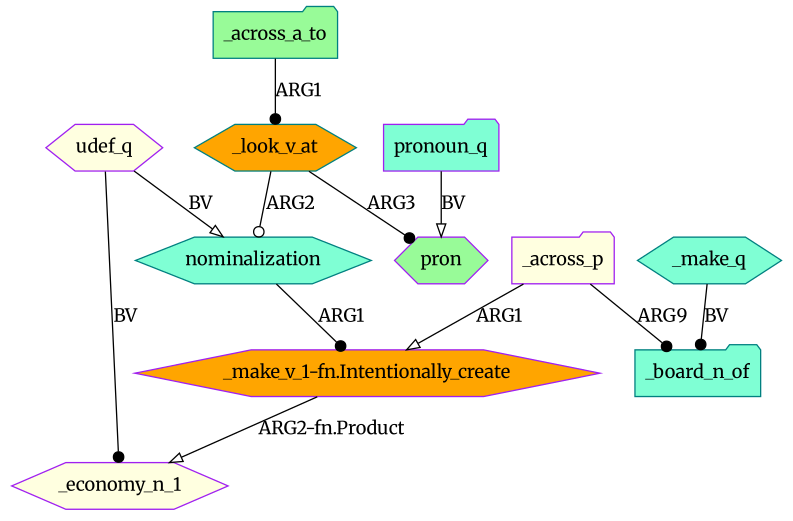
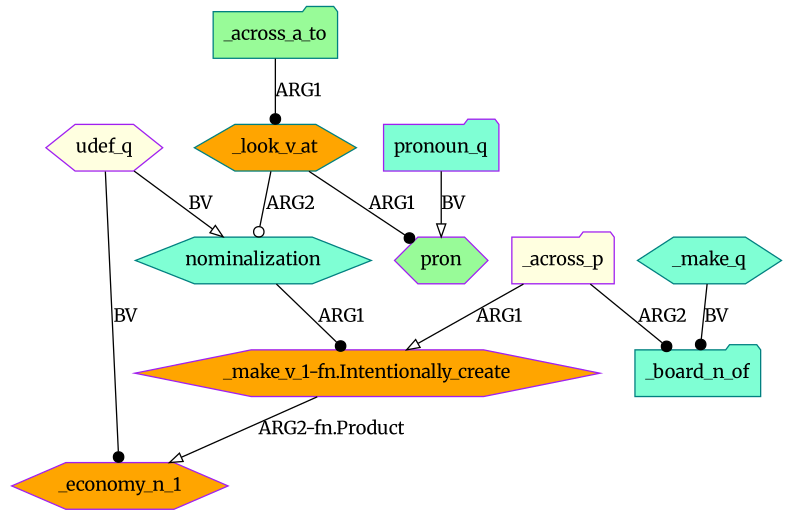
edge "_look_v_at" -> "pron": label "ARG3" -> "ARG1"
edge "_across_p" -> "_board_n_of": label "ARG9" -> "ARG2"
node "_economy_n_1": fillcolor lightyellow -> orange
